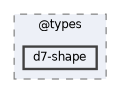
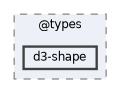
node "d7-shape": label "d7-shape" -> "d3-shape"
